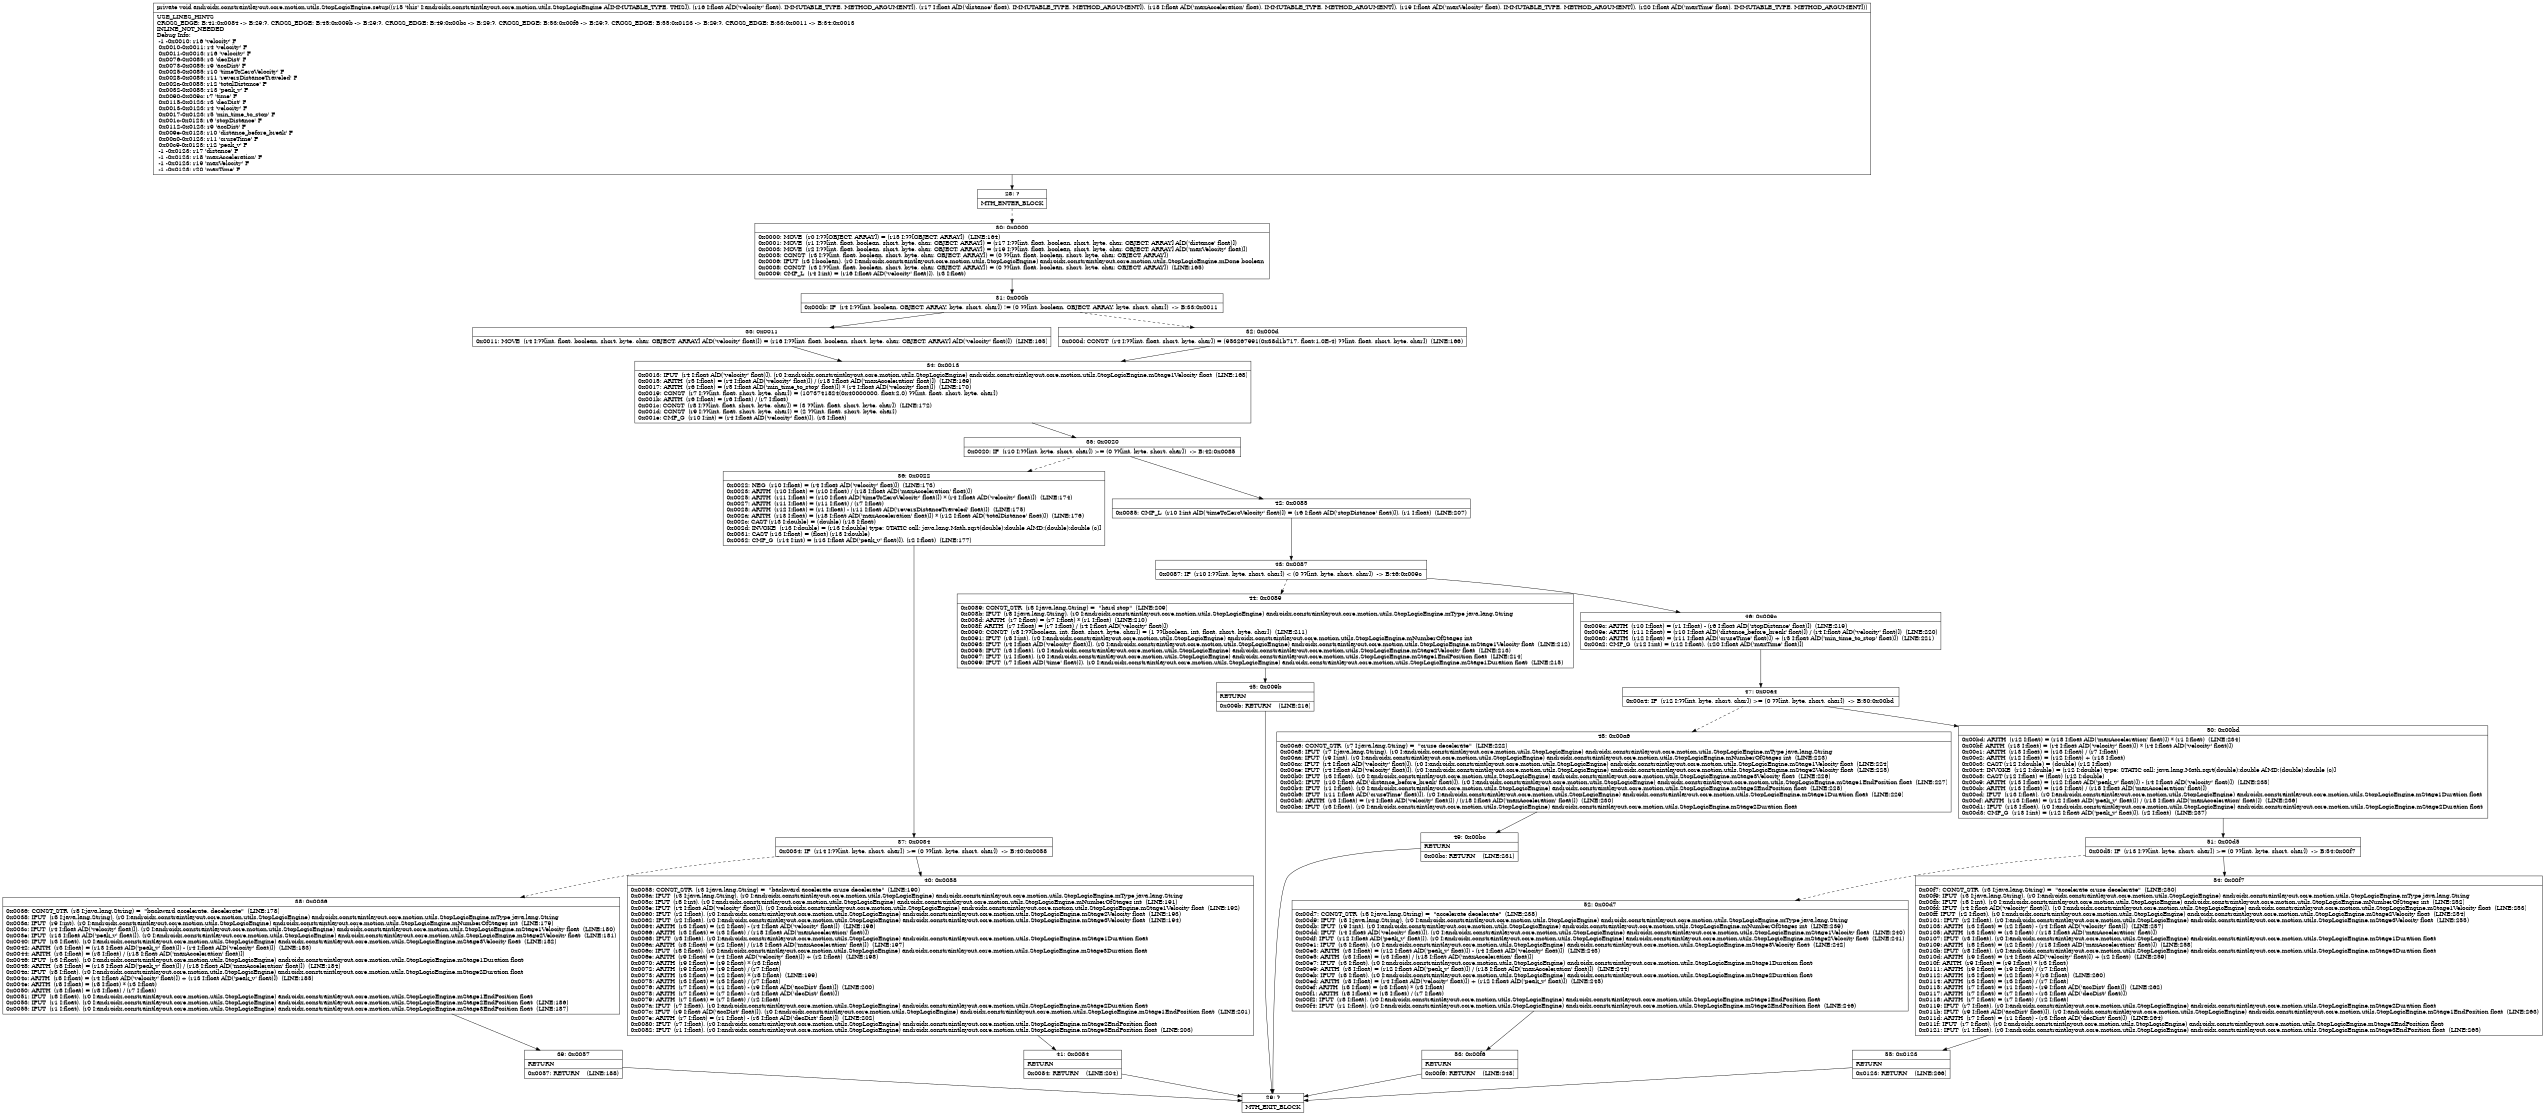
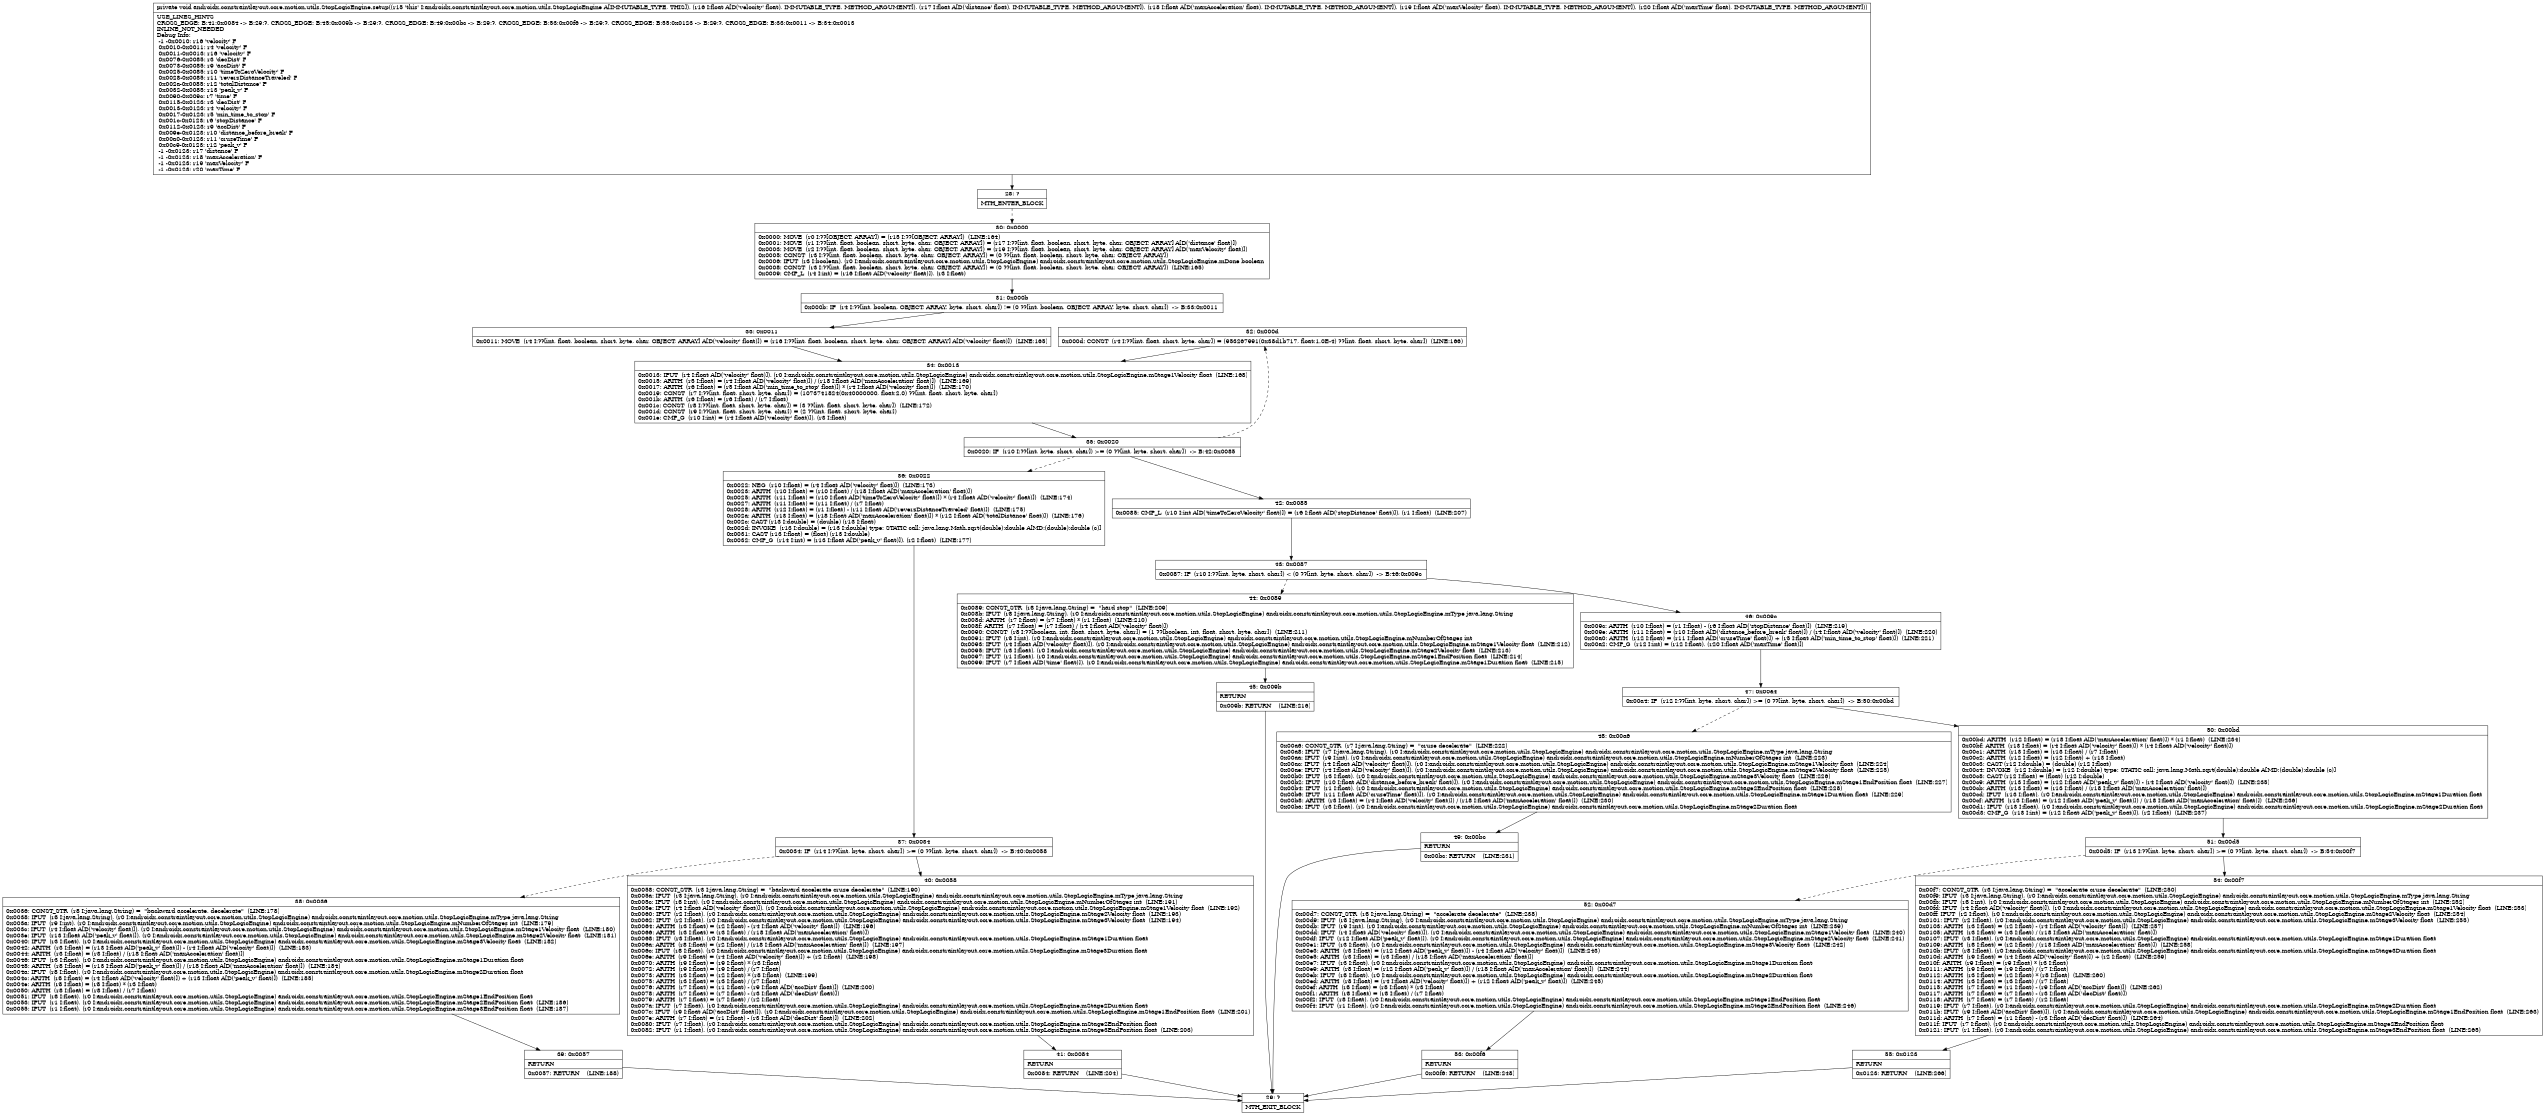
edge "31: 0x000b" -> "32: 0x000d": now "35: 0x0020" -> "32: 0x000d"
